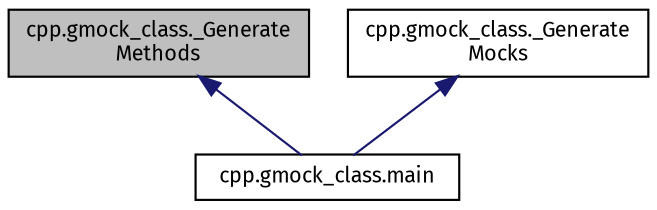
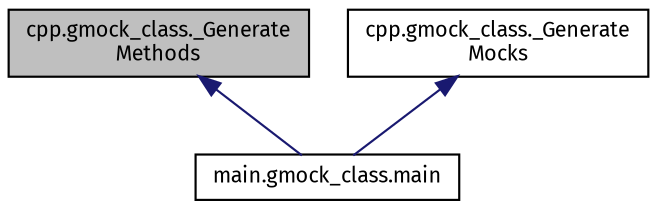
node "cpp.gmock_class.main": label "cpp.gmock_class.main" -> "main.gmock_class.main"
